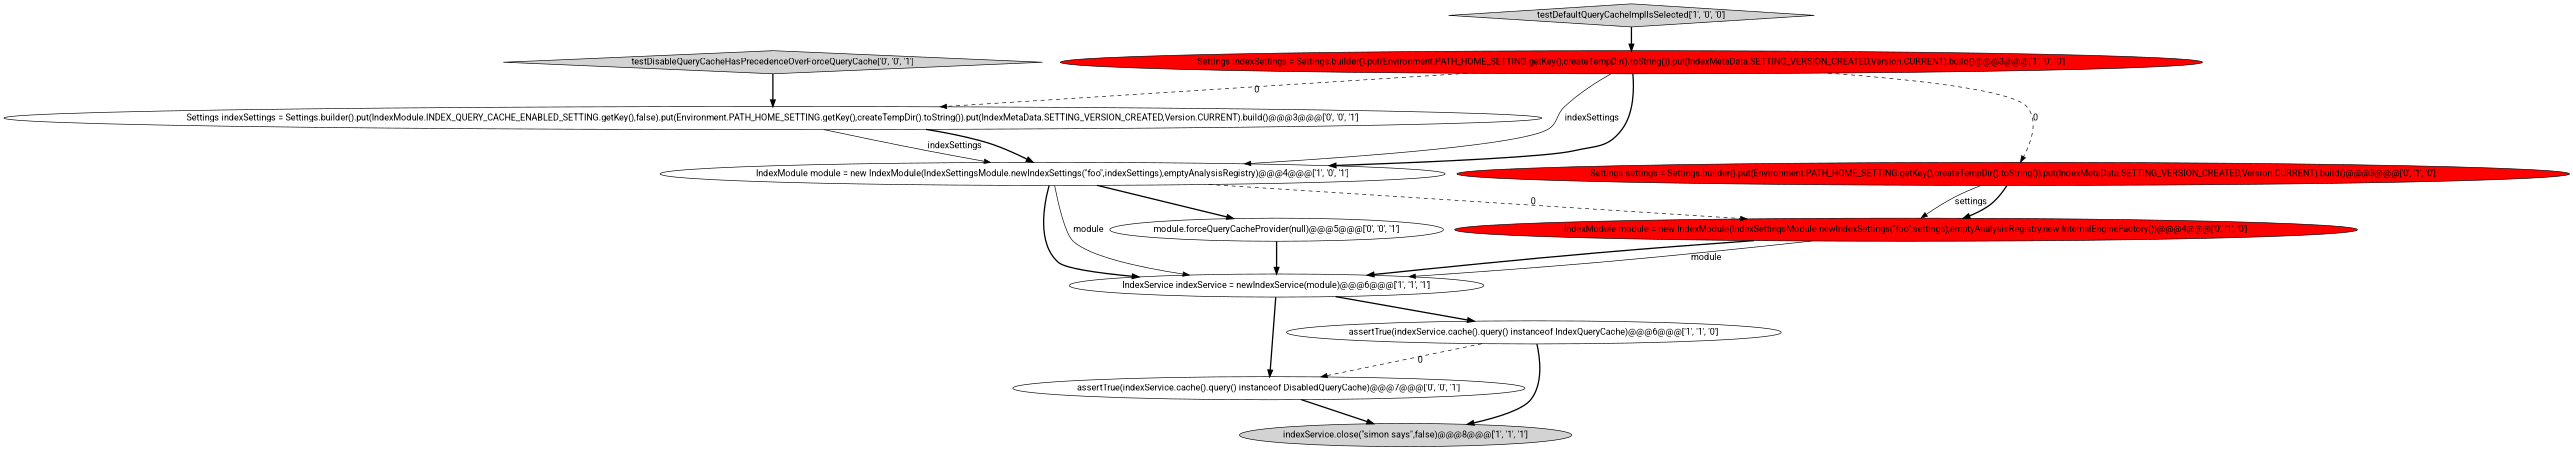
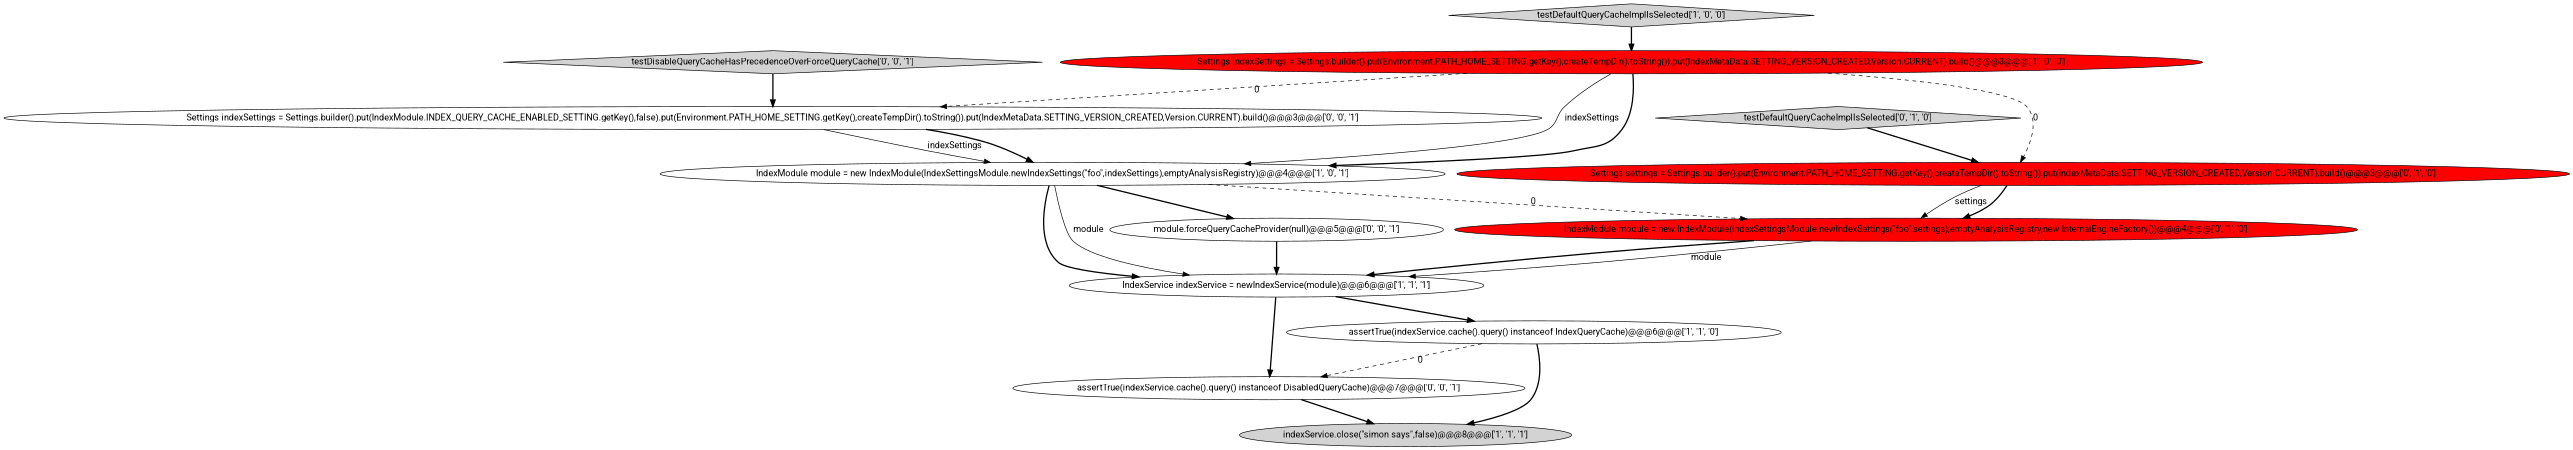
node "testDefaultQueryCacheImplIsSelected['0', '1', '0']": added
